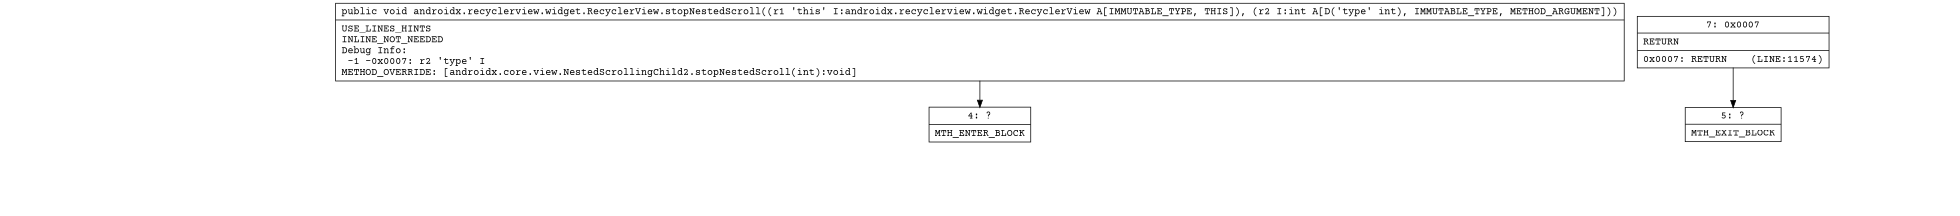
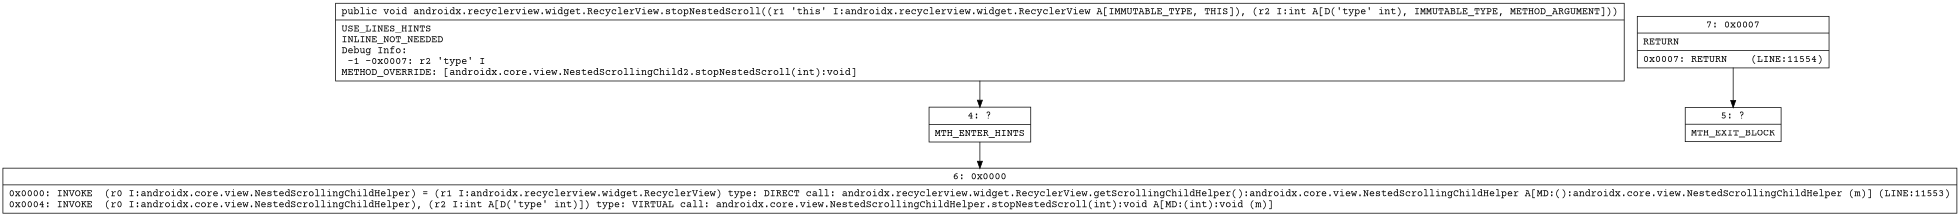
node "7: 0x0007": text "0x0007: RETURN    (LINE:11574)" -> "0x0007: RETURN    (LINE:11554)"
node "4: ?": text "MTH_ENTER_BLOCK" -> "MTH_ENTER_HINTS"
node "6: 0x0000": added
